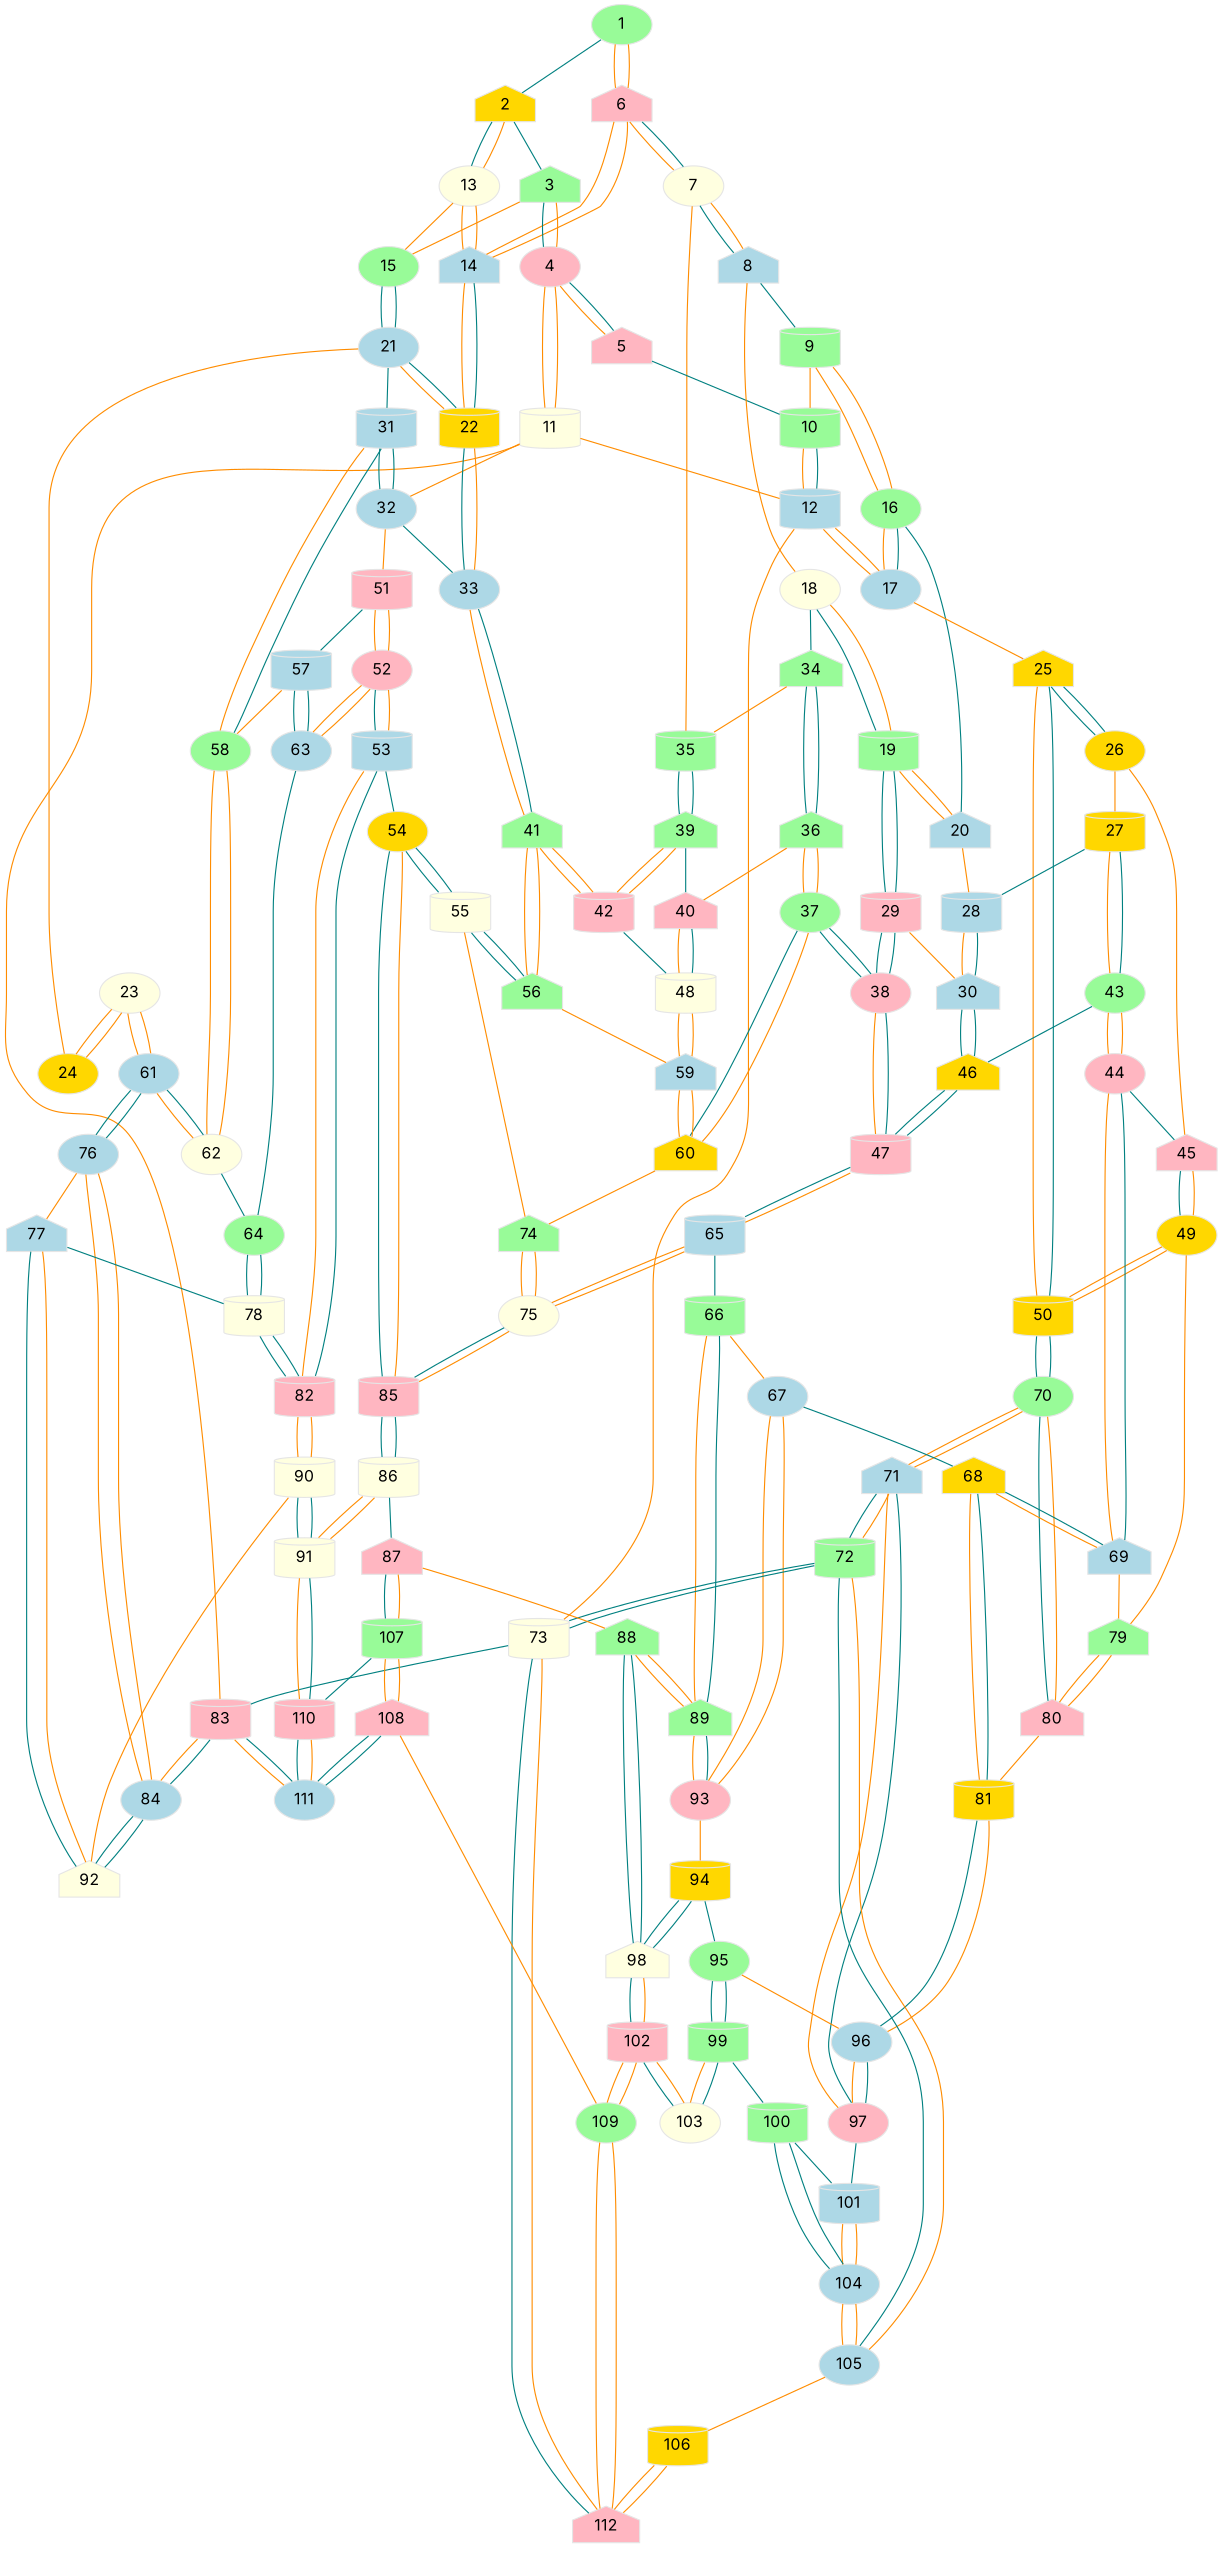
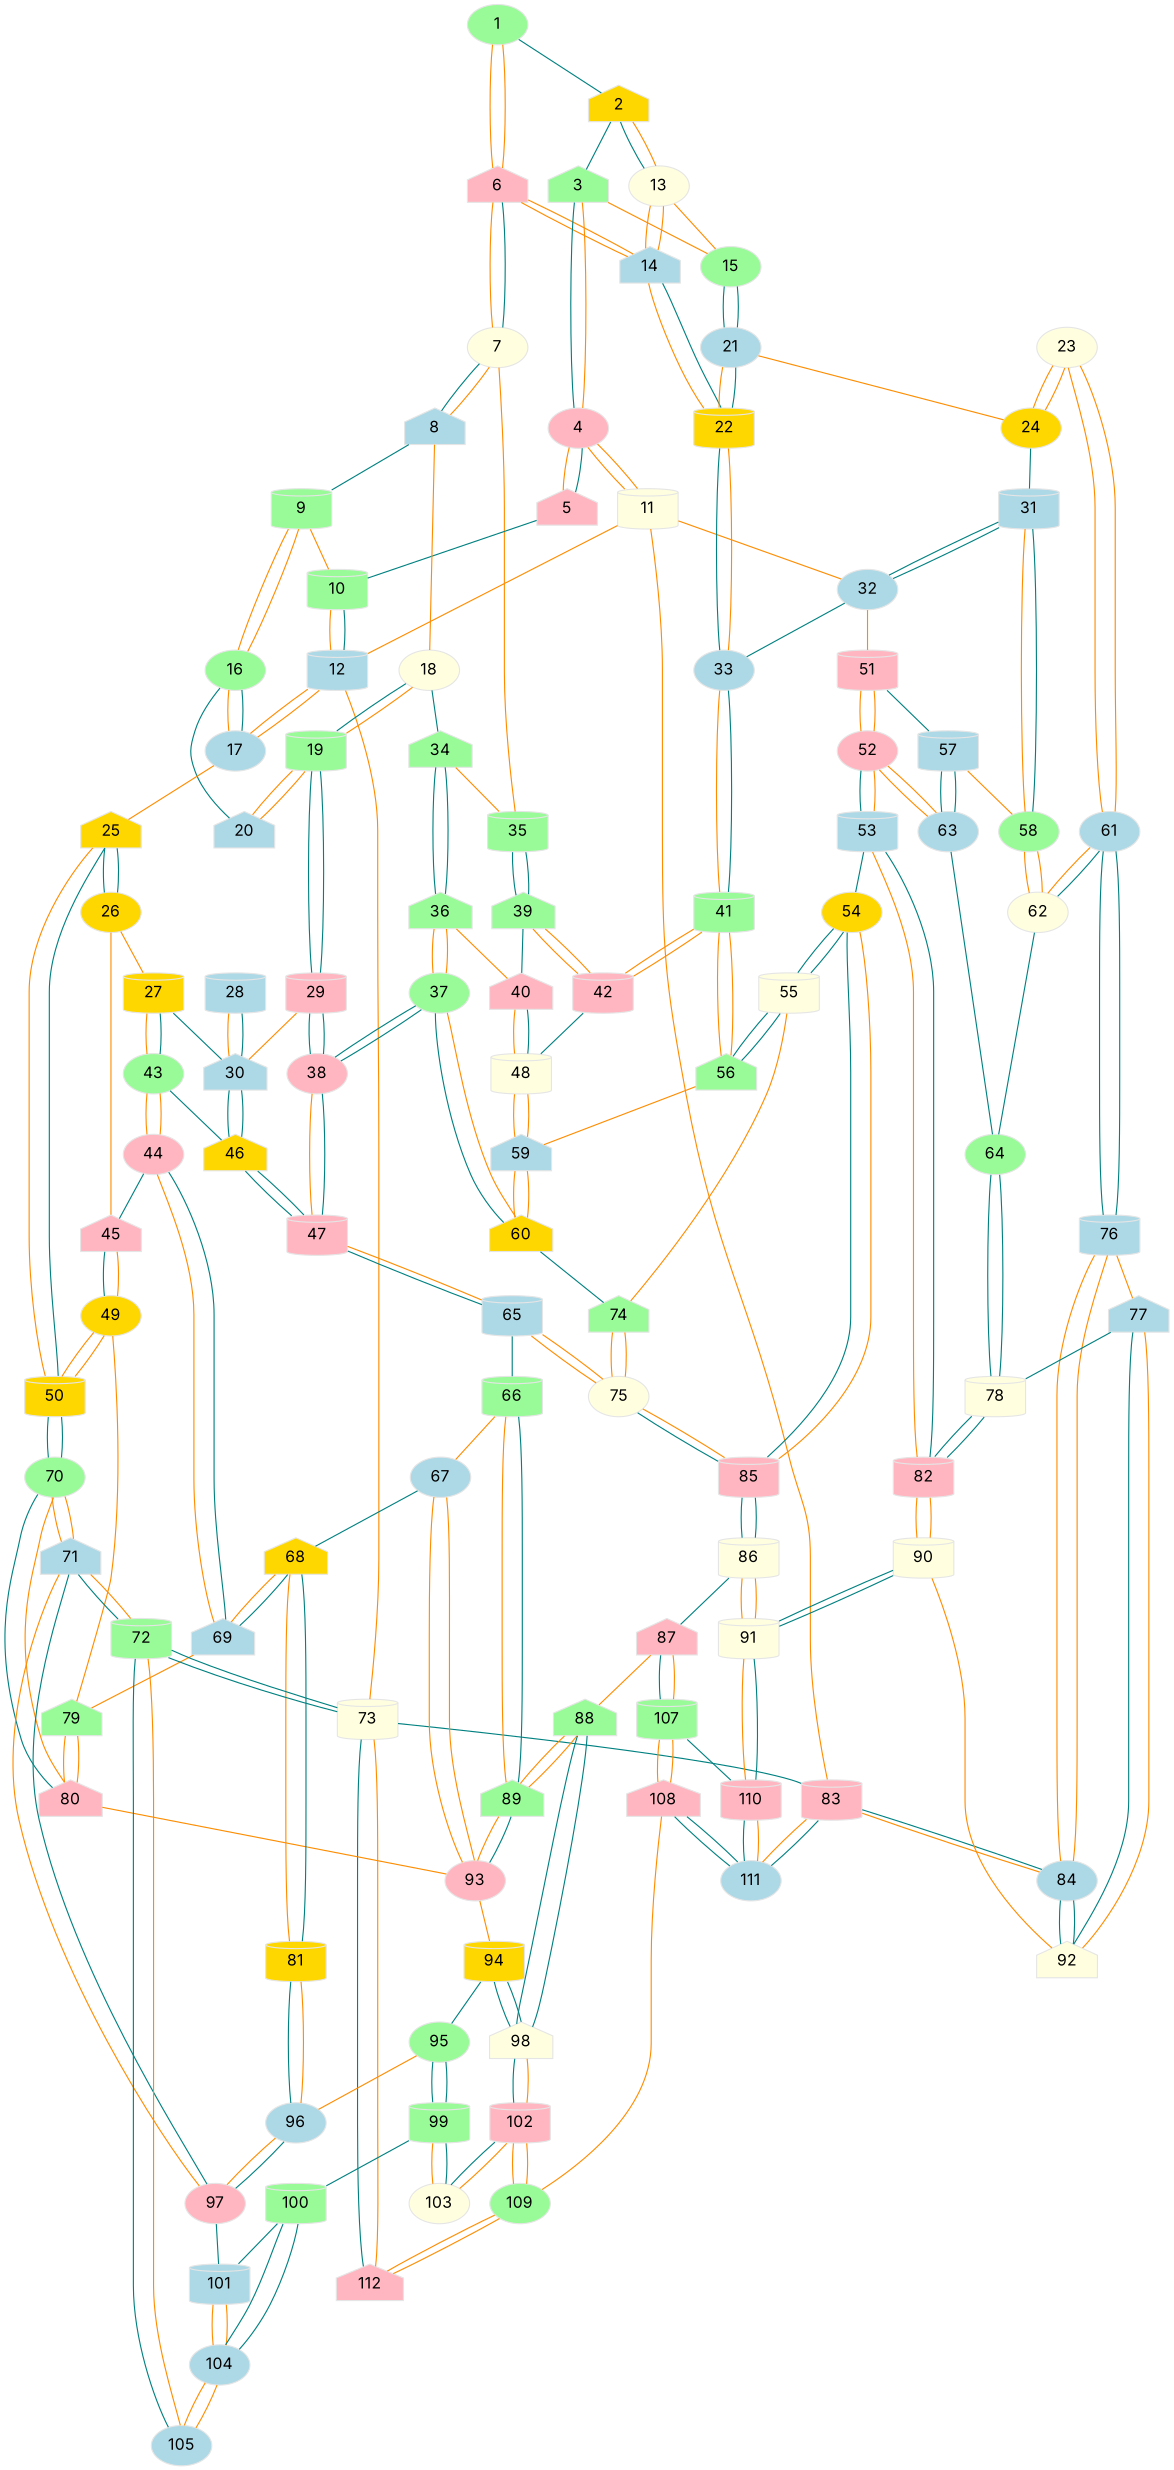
edge "21" -- "31": now "24" -- "31"
node "41": shape house -> cylinder
edge "20" -- "28": removed
edge "27" -- "28": now "27" -- "30"
node "76": shape ellipse -> cylinder
edge "60" -- "74": color darkorange -> teal
edge "80" -- "81": now "80" -- "93"
node "106": removed
